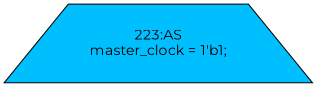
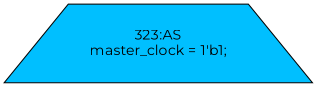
node "223:AS master_clock = 1'b1;": label "223:AS master_clock = 1'b1;" -> "323:AS master_clock = 1'b1;"
